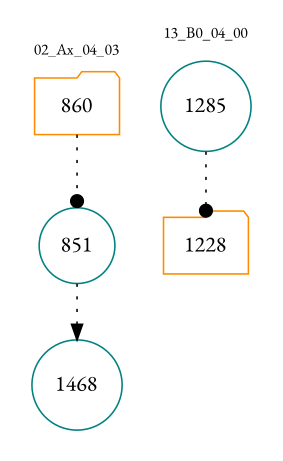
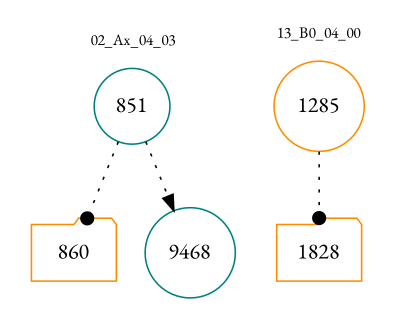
node "1285": color teal -> darkorange
edge "860" -> "851": reversed
node "1228": label "1228" -> "1828"
node "1468": label "1468" -> "9468"
